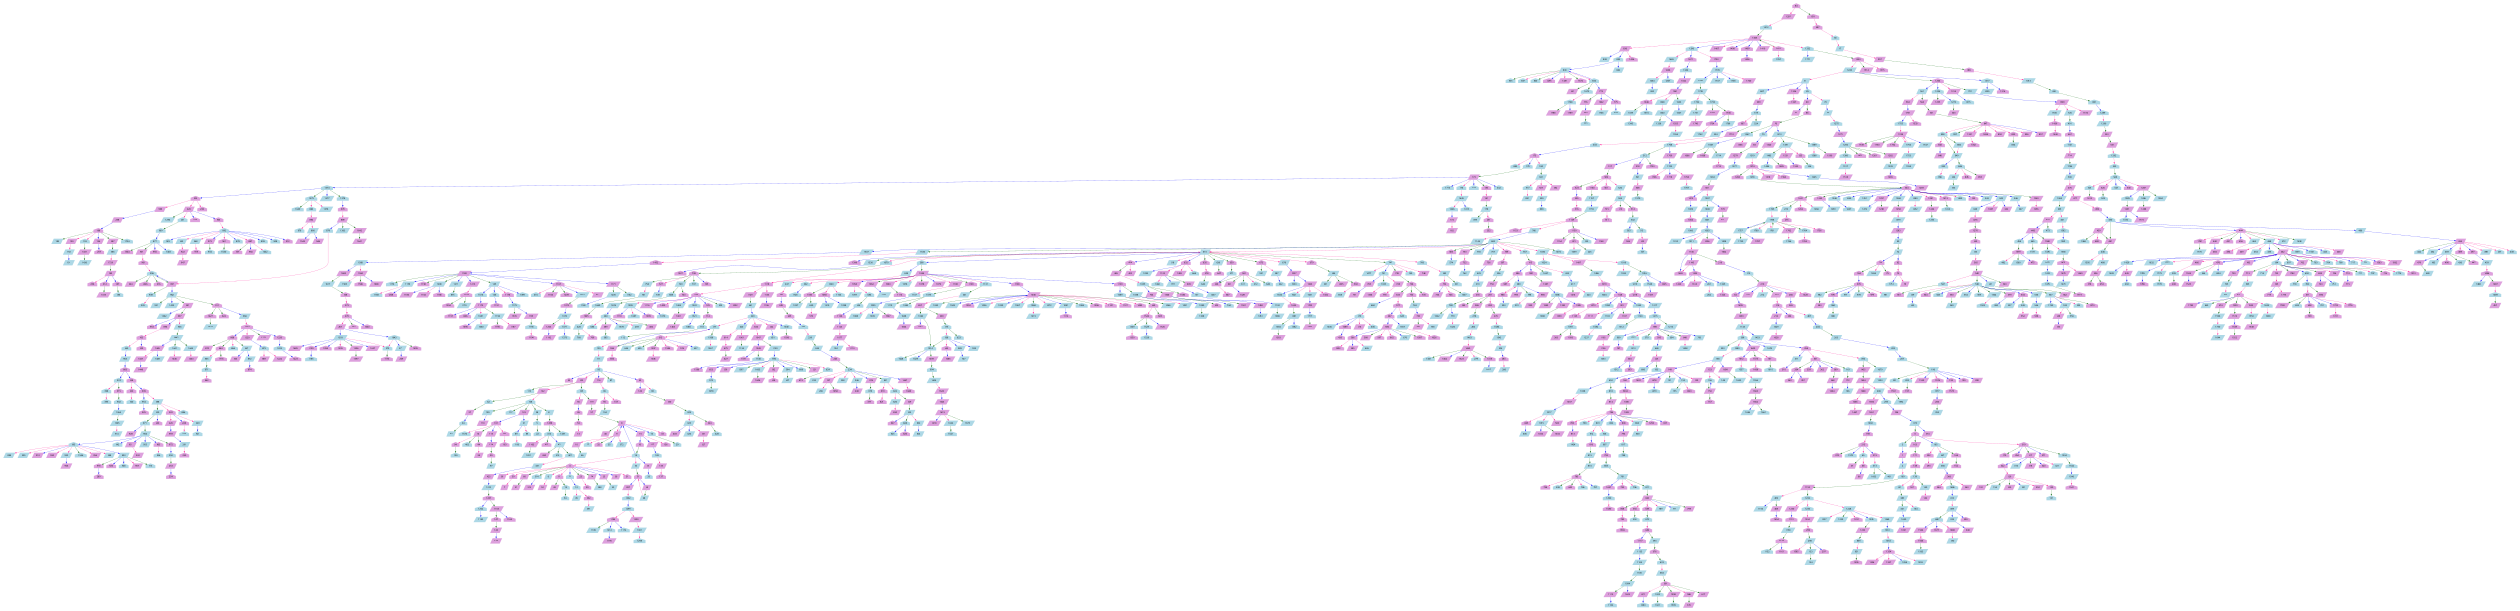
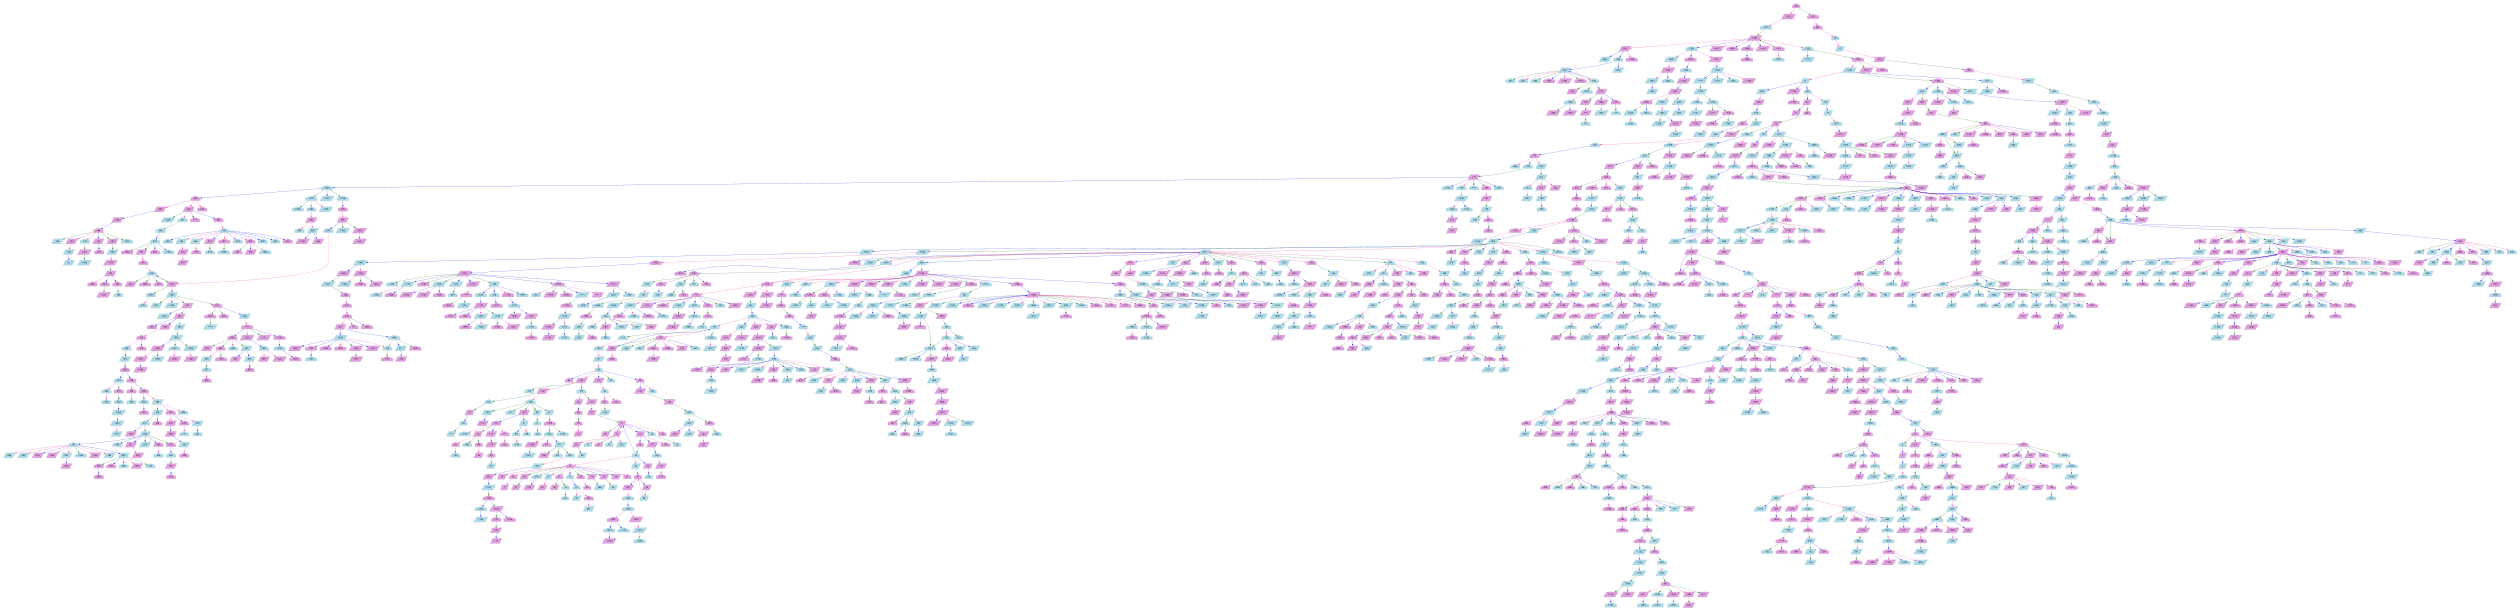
node "1189": removed
